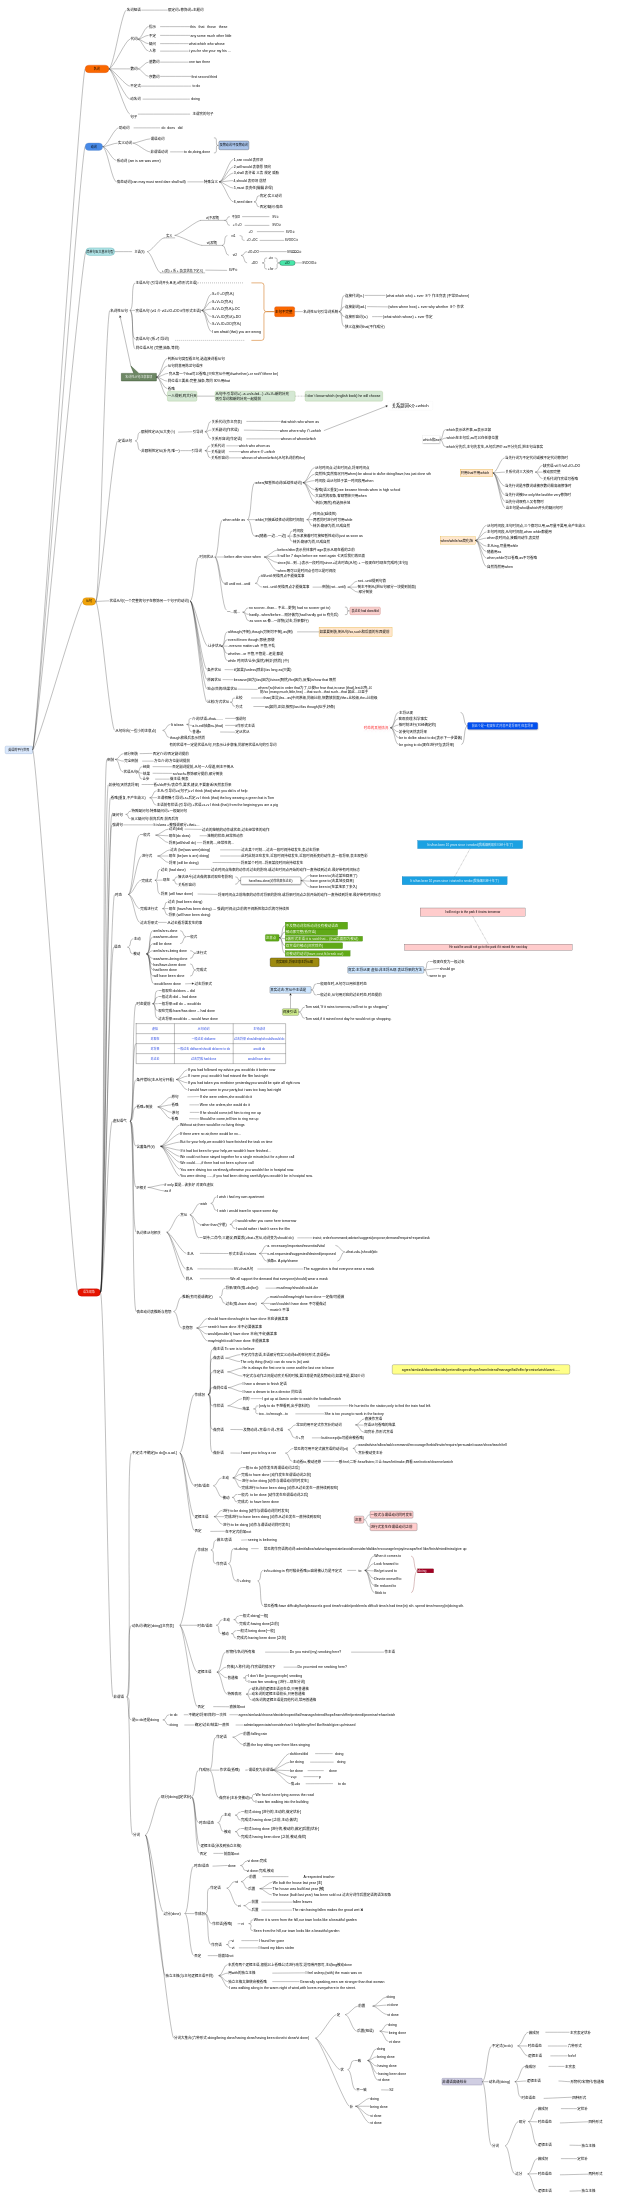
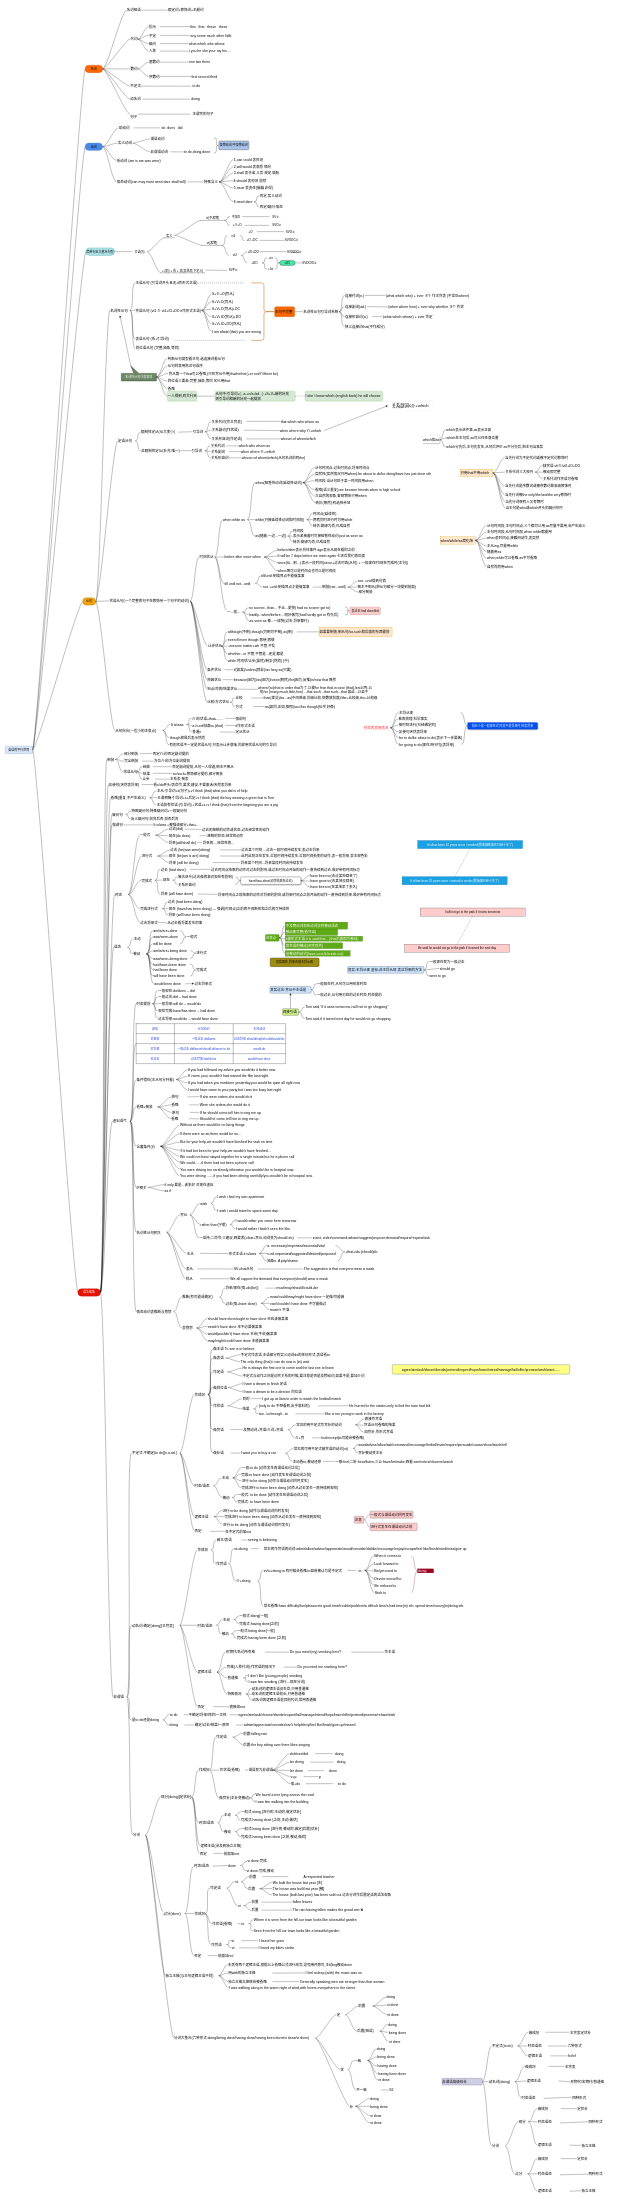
node "名词": size 24x8 -> 18x8
edge "从句综合(一些小的注意点)" -- "有的状语不一定是状语从句,只表示让步意味,同样用状语从句的引导词": added
node "做主语,倒表": label "做主语,倒表" -> "主系表,倒表"
node "He said he would not go to the park if it rained the next day": size 168x6 -> 105x8
